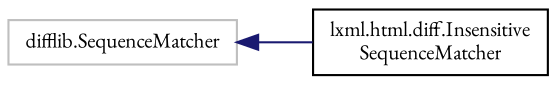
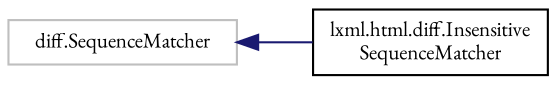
node "difflib.SequenceMatcher": label "difflib.SequenceMatcher" -> "diff.SequenceMatcher"
